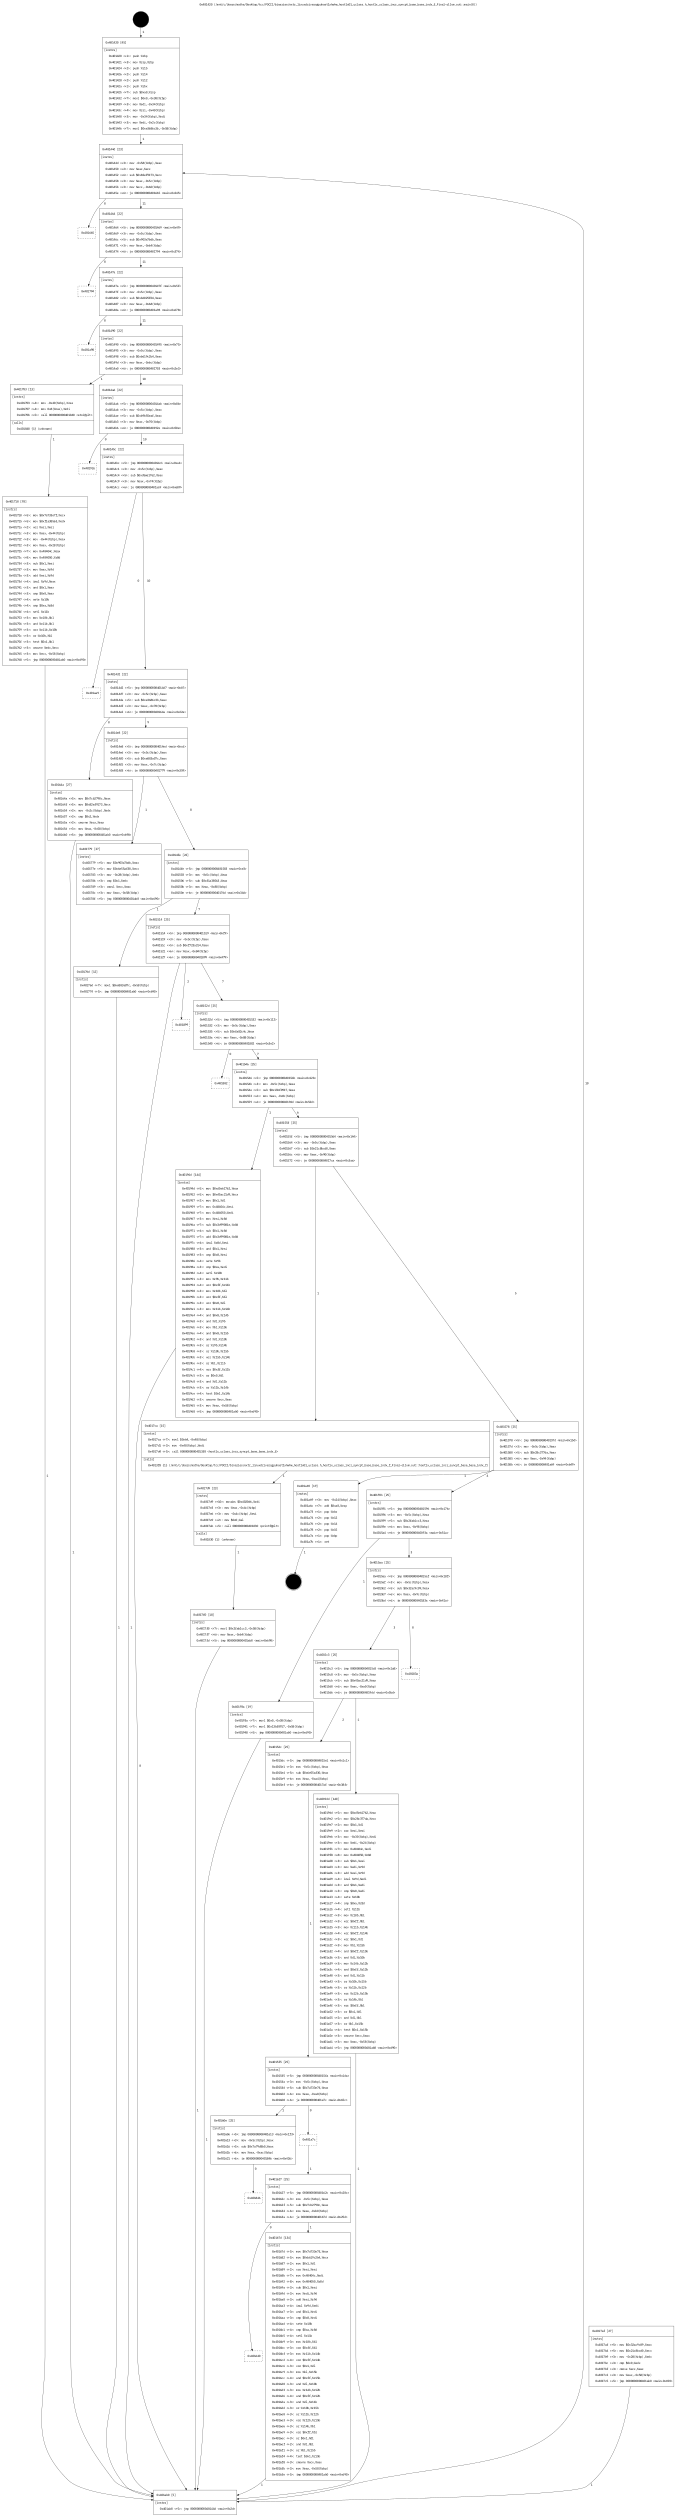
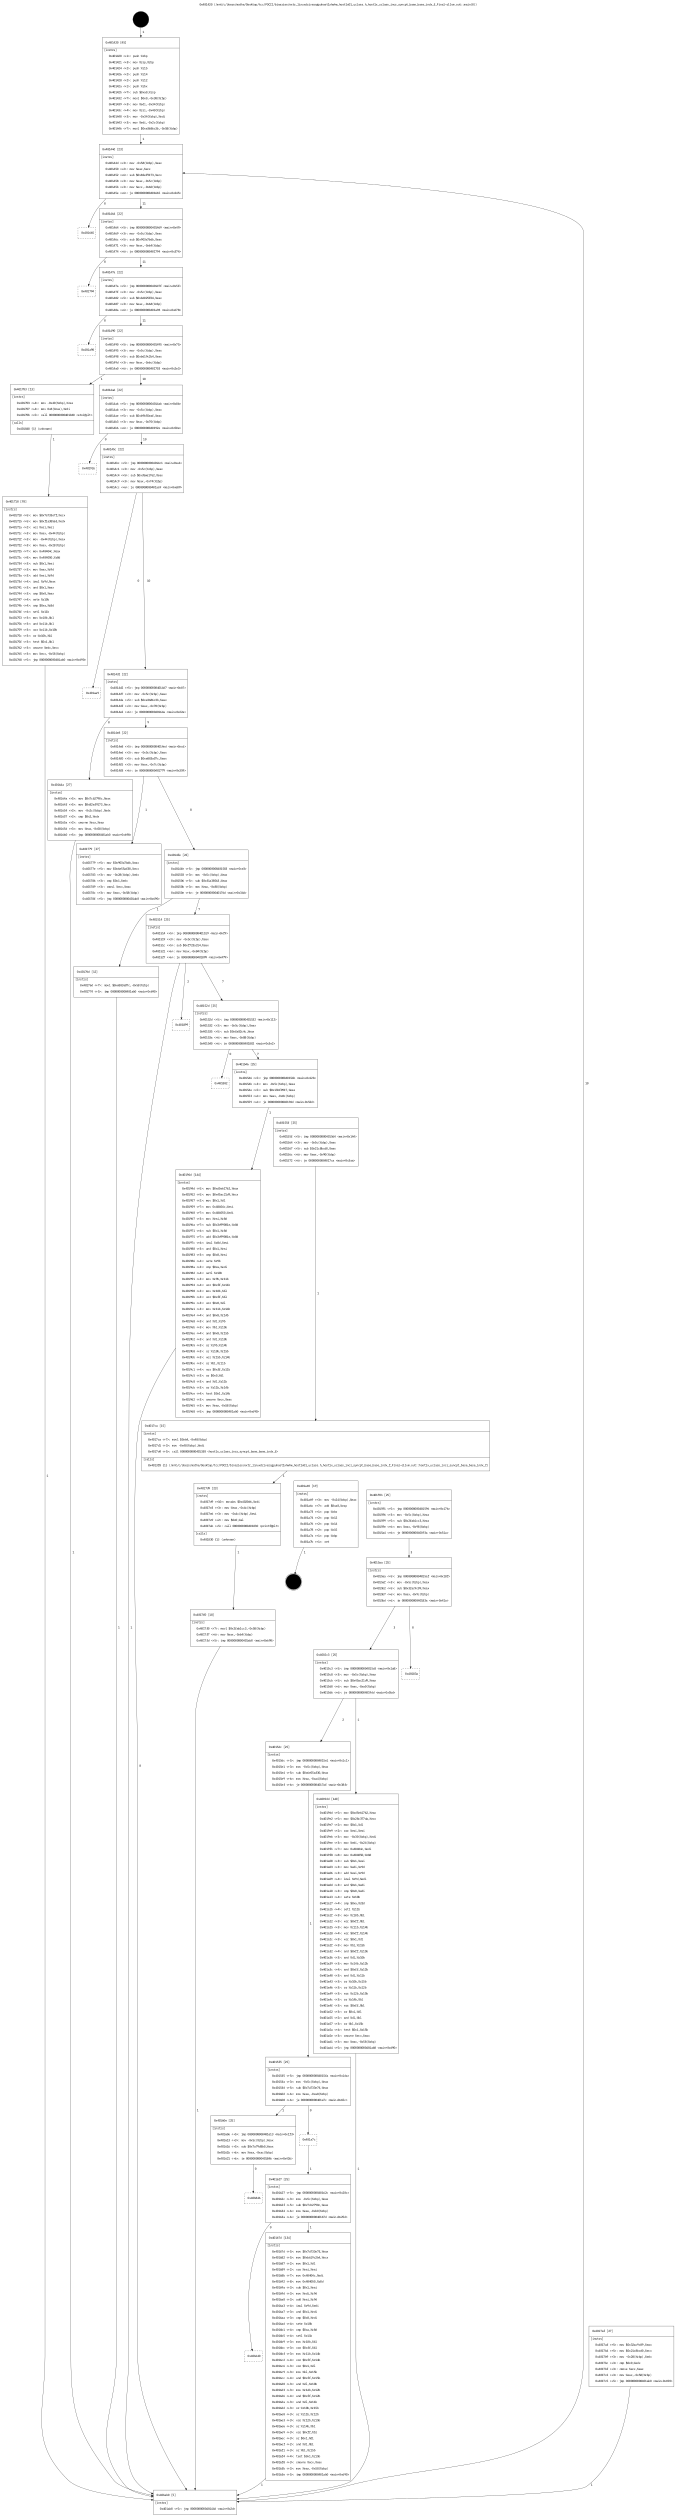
edge "0x401546 [25]" -> "0x40155f [25]": removed, label "6"
node "0x401578 [25]": removed
node "0x40193a [19]": removed
